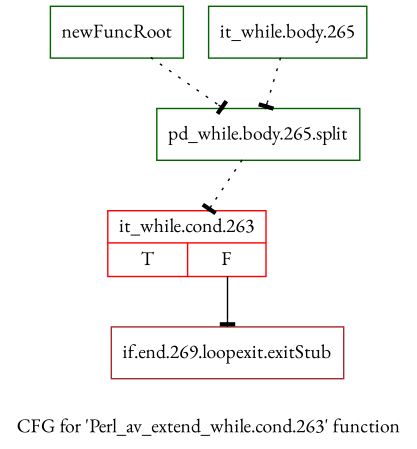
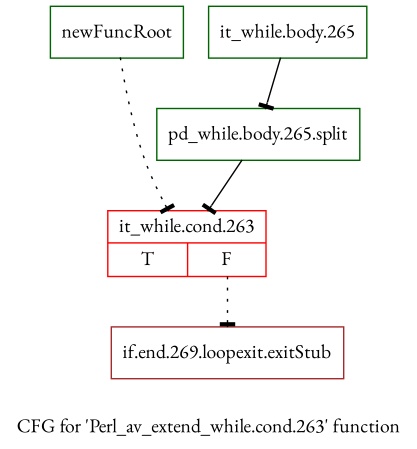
edge "it_while.body.265" -> "pd_while.body.265.split": style dotted -> solid
edge "newFuncRoot" -> "pd_while.body.265.split": now "newFuncRoot" -> "it_while.cond.263"
edge "pd_while.body.265.split" -> "it_while.cond.263": style dotted -> solid
edge "it_while.cond.263" -> "if.end.269.loopexit.exitStub": style solid -> dotted
